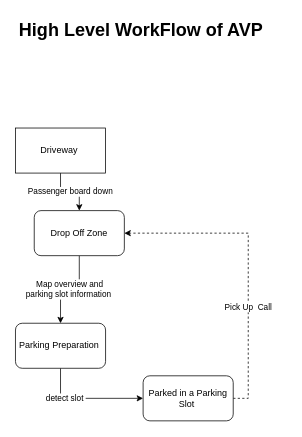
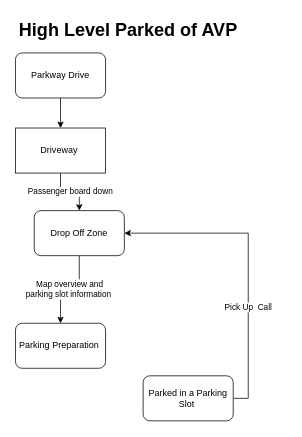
node "High Level WorkFlow of AVP": label "High Level WorkFlow of AVP" -> "High Level Parked of AVP"
node "Parkway Drive": added
edge "Parkway Drive" -> "Driveway": added
edge "Parked in a Parking Slot" -> "Drop Off Zone": style dashed -> solid
edge "Parking Preparation" -> "Parked in a Parking Slot": removed, label "detect slot"
